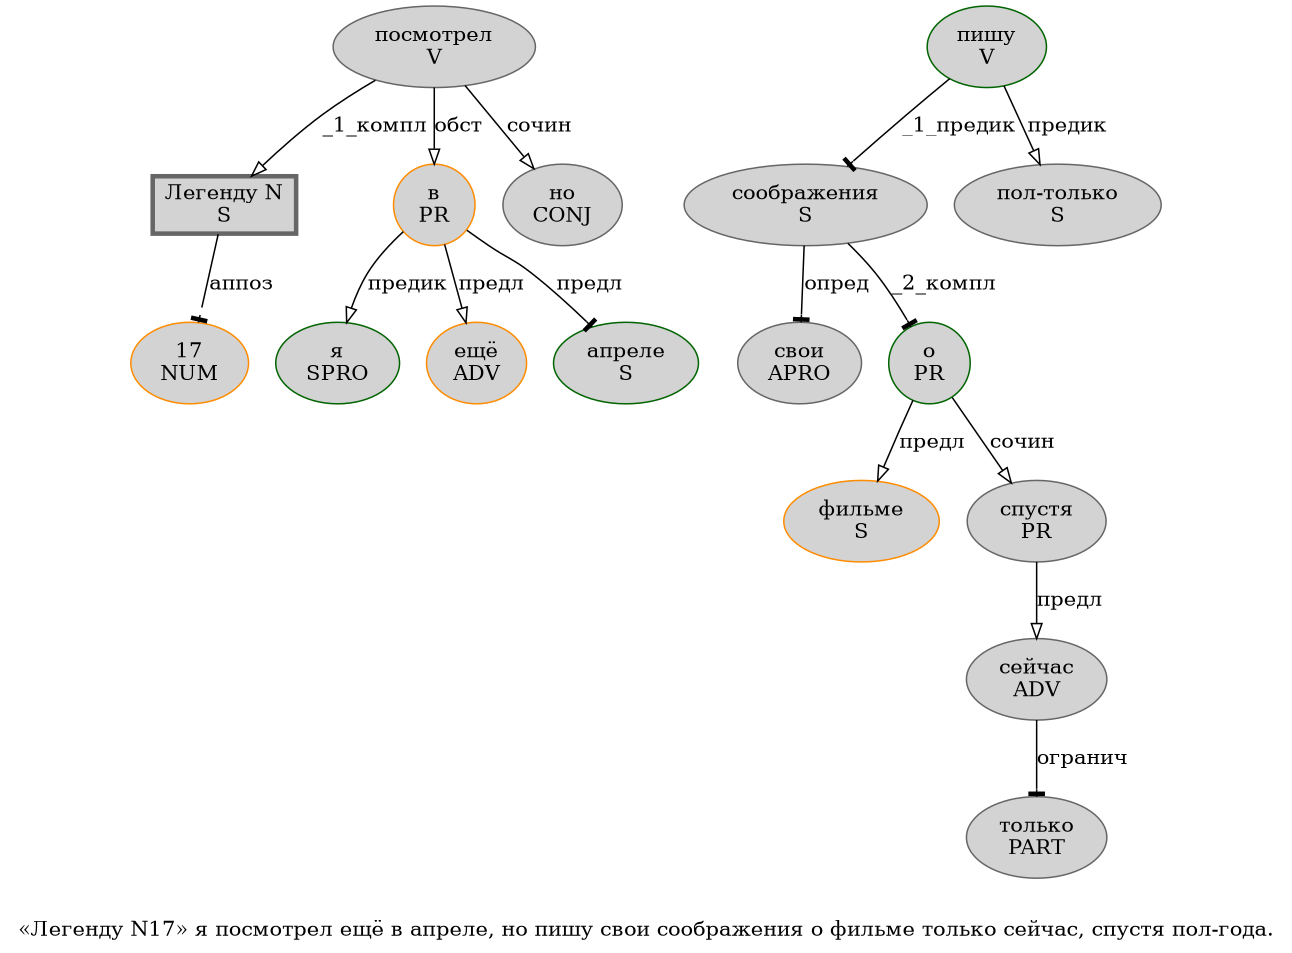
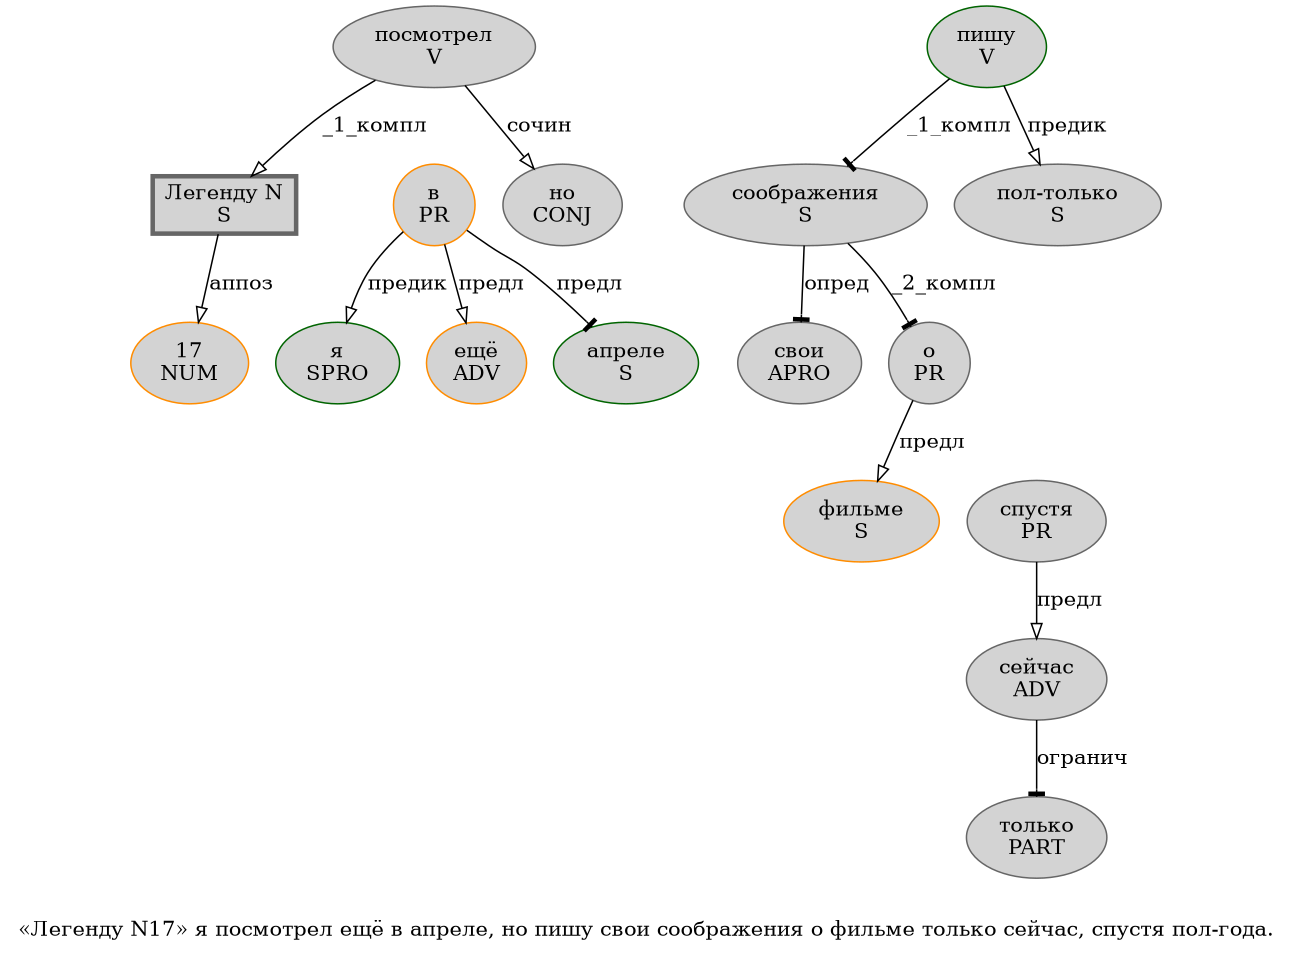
edge "посмотрел V" -> "в PR": removed, label "обст"
edge "пишу V" -> "соображения S": label "_1_предик" -> "_1_компл"
edge "Легенду N S" -> "17 NUM": arrowhead tee -> onormal
node "о PR": color darkgreen -> gray40
edge "о PR" -> "спустя PR": removed, label "сочин"
